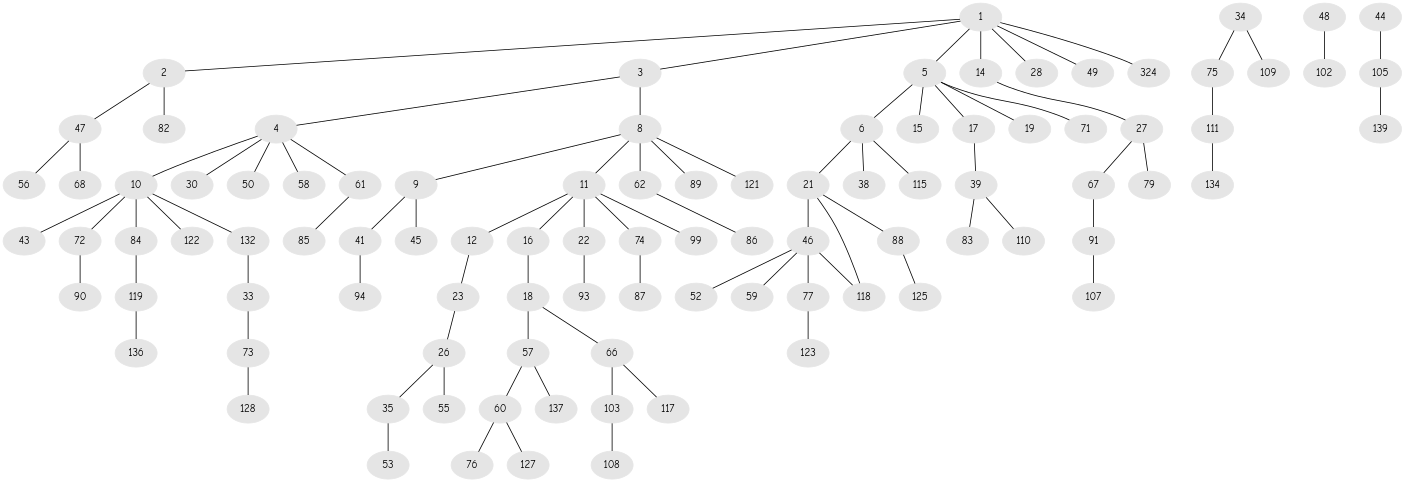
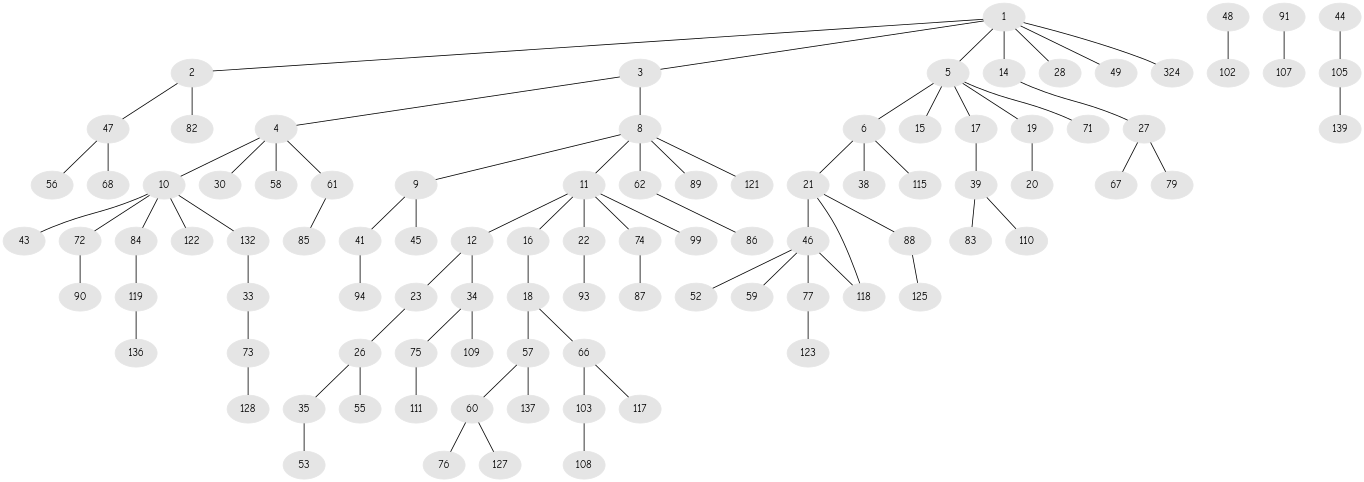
node "50": removed
node "20": added
node "134": removed
edge "67" -- "91": removed
edge "12" -- "34": added
